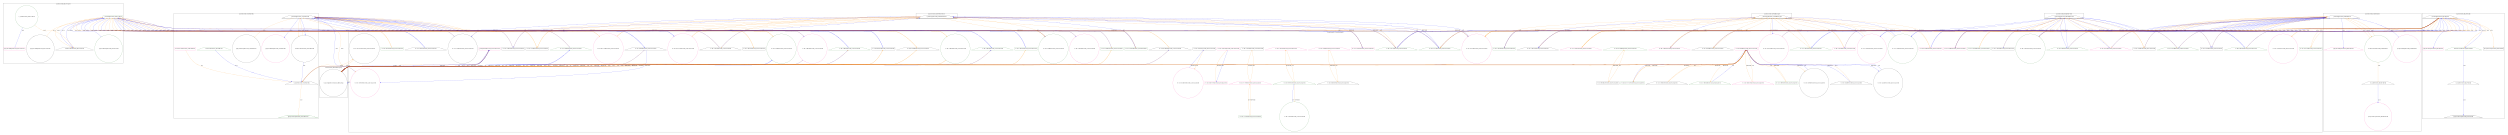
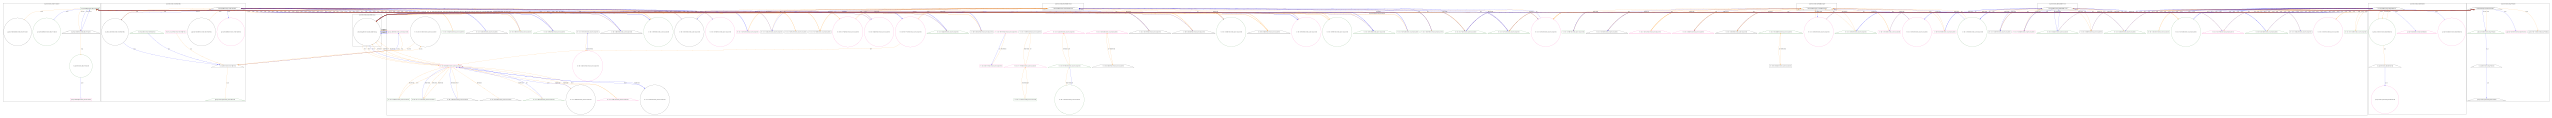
edge "11_node#ServerID_0802701be25e" -> "localhost:3000#ServerID_0802701be25e": reversed
edge "10.1.80.1:49050#ServerID_OuterContainerID" -> "10.1.80.93:8080#ServerID_OuterContainerID": now "10.1.80.93:57776#ServerID_OuterContainerID" -> "10.1.80.93:8080#ServerID_OuterContainerID"
edge "10.1.80.1:58800#ServerID_OuterContainerID" -> "10.1.80.1:58908#ServerID_OuterContainerID": now "1_fwatchdog#ServerID_6dcbcc88d5-j9zwp" -> "10.1.80.1:58908#ServerID_OuterContainerID"
